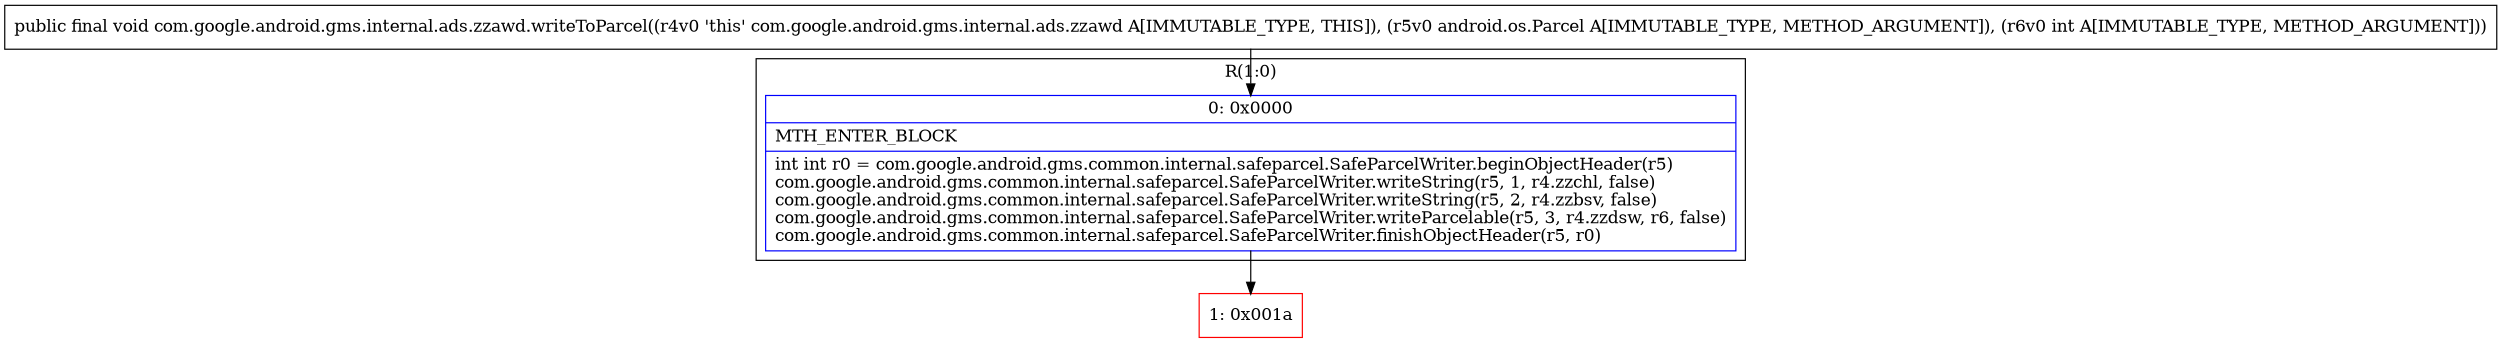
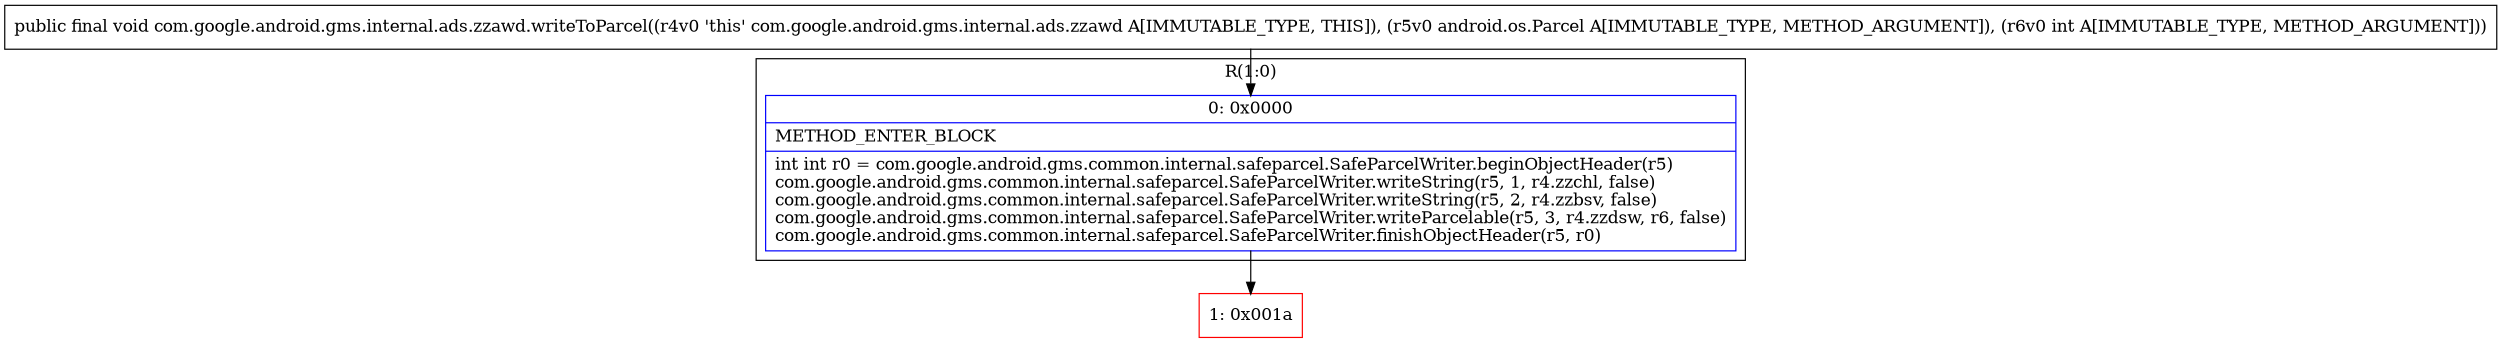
node "0: 0x0000": text "MTH_ENTER_BLOCK" -> "METHOD_ENTER_BLOCK"
